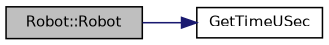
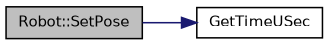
node "Robot::Robot": label "Robot::Robot" -> "Robot::SetPose"
